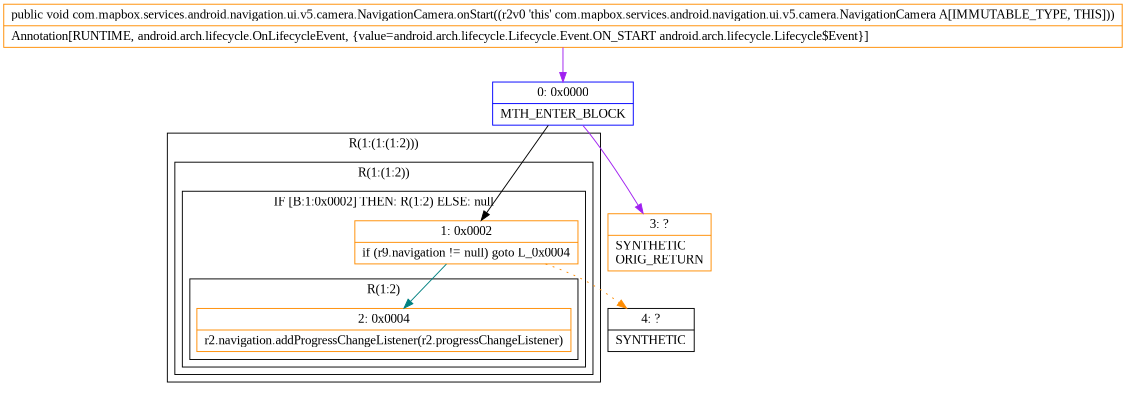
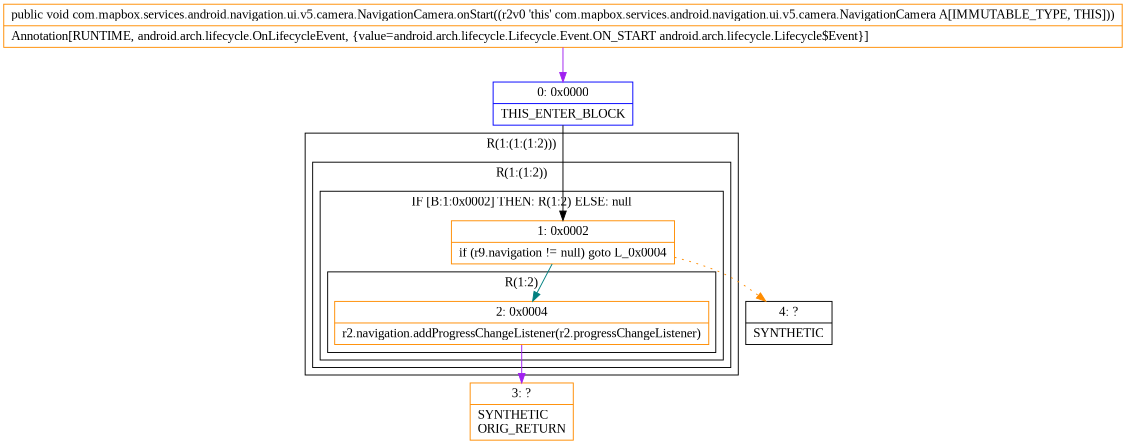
node "0: 0x0000": text "MTH_ENTER_BLOCK" -> "THIS_ENTER_BLOCK"
edge "0: 0x0000" -> "3: ?": now "2: 0x0004" -> "3: ?"
